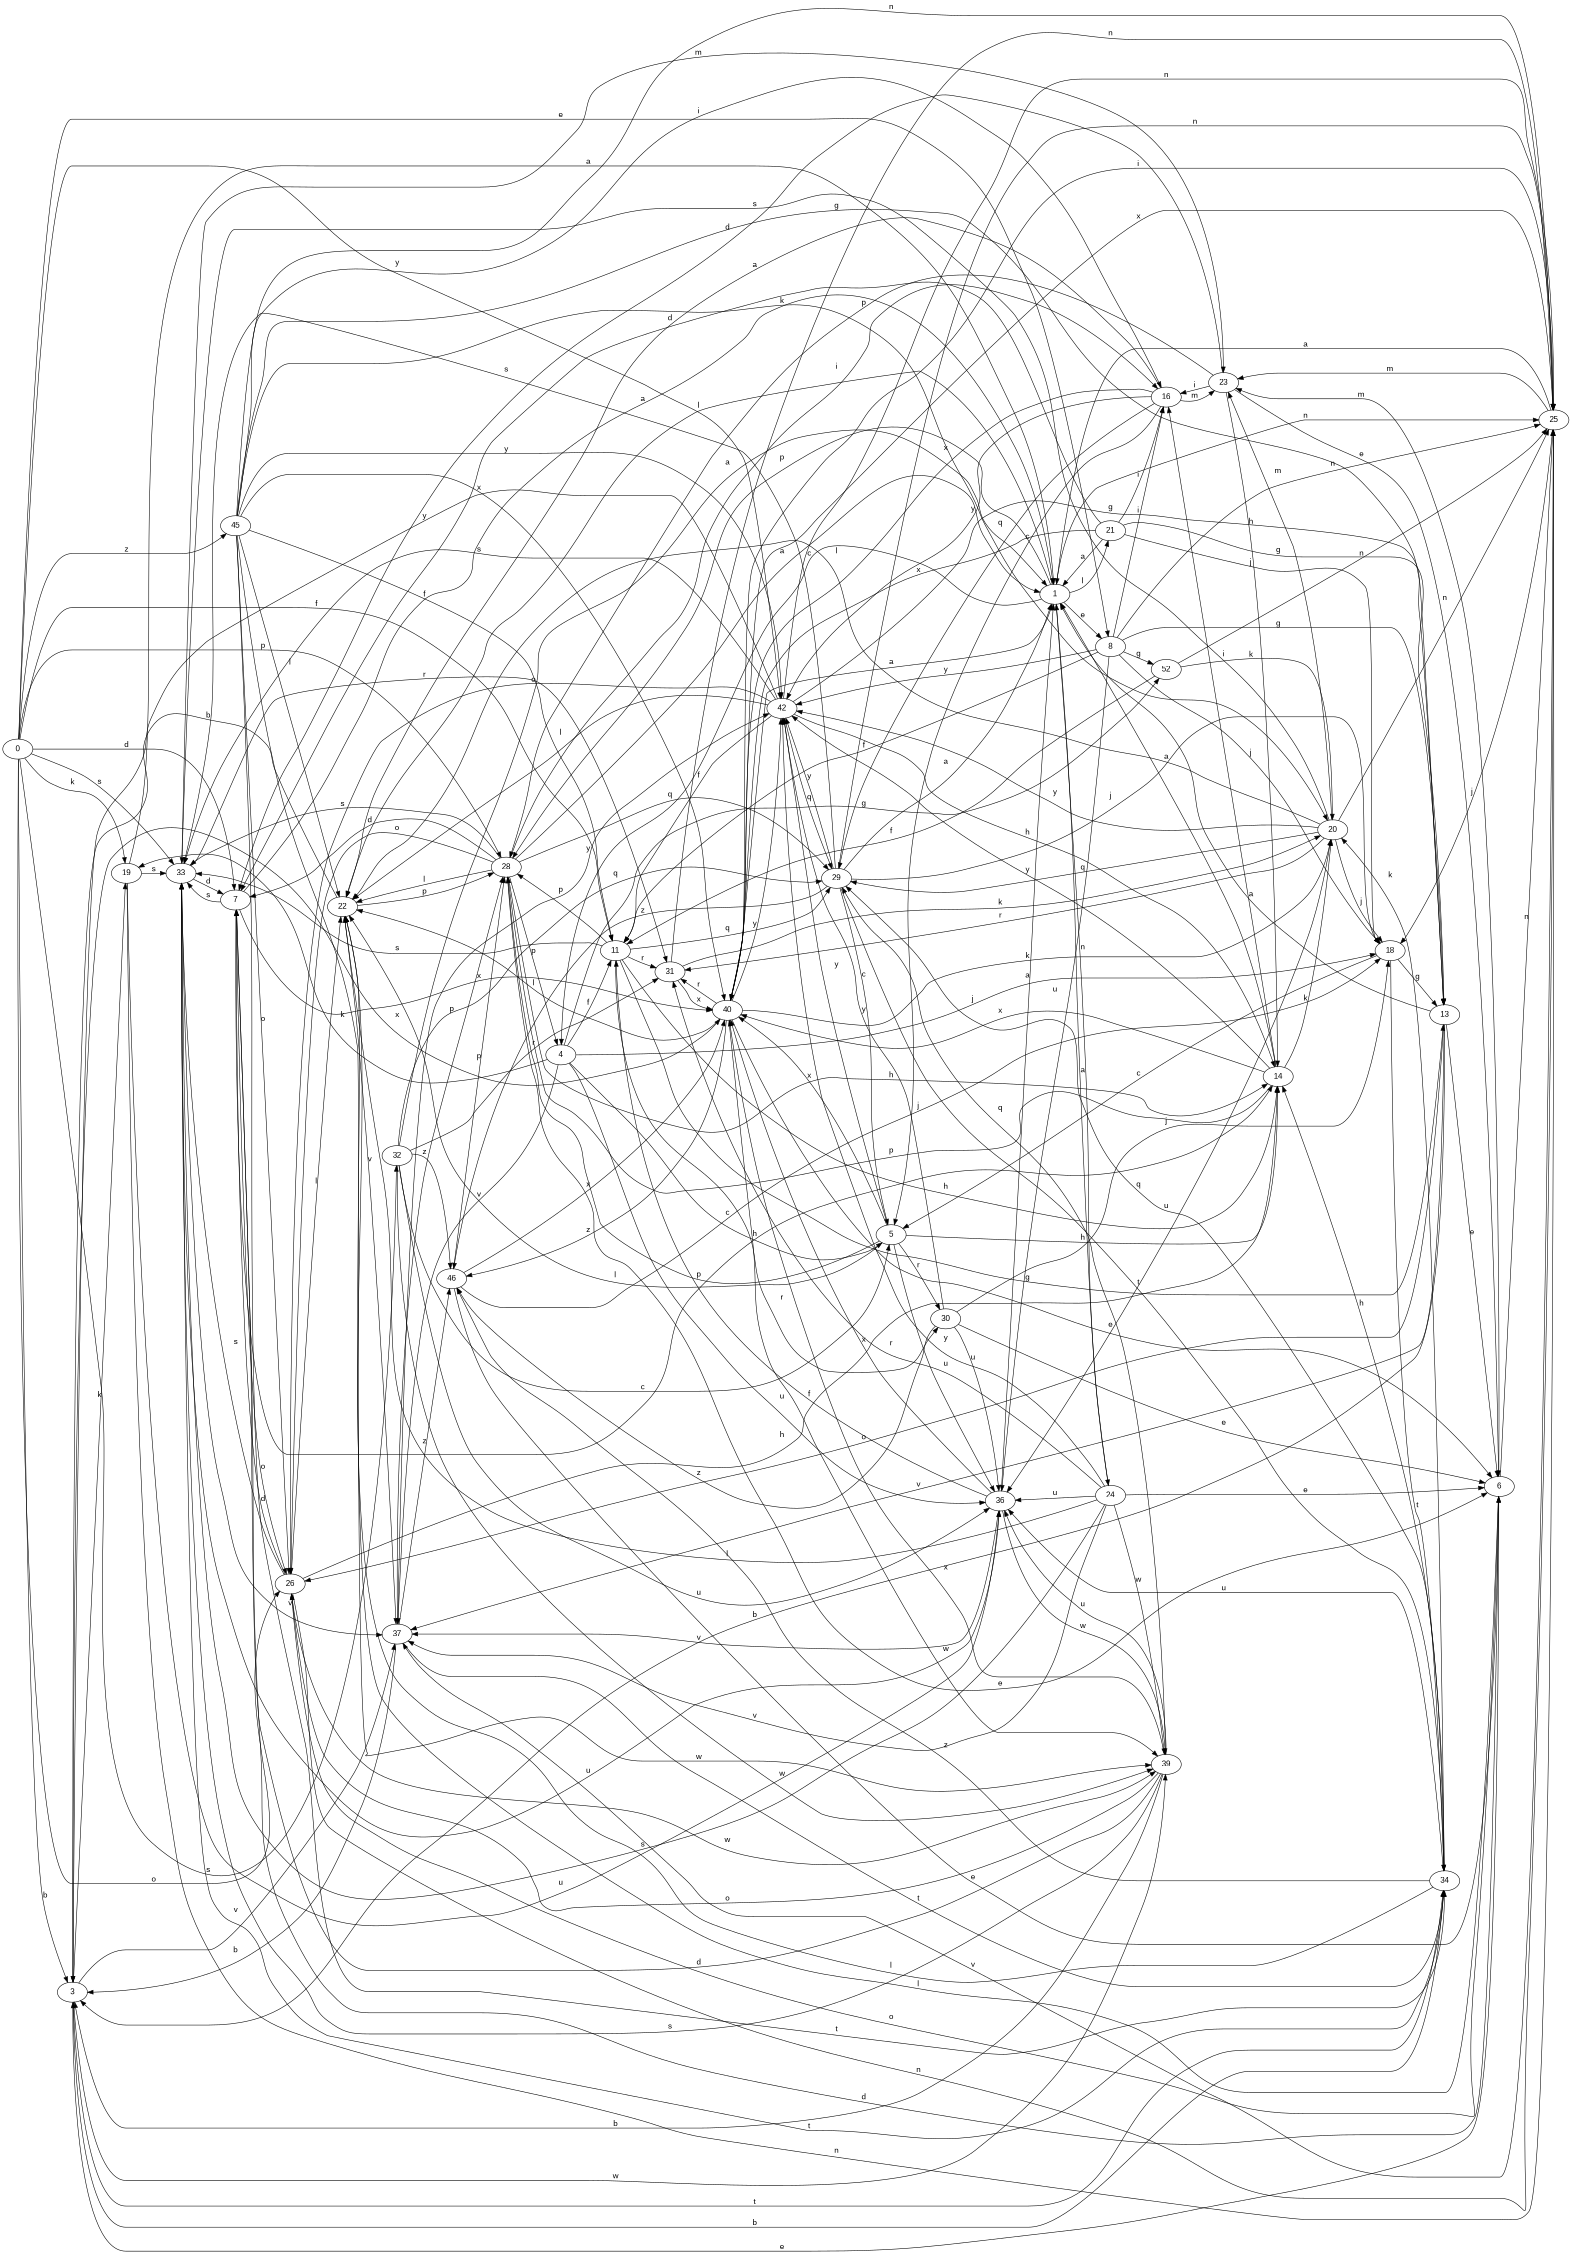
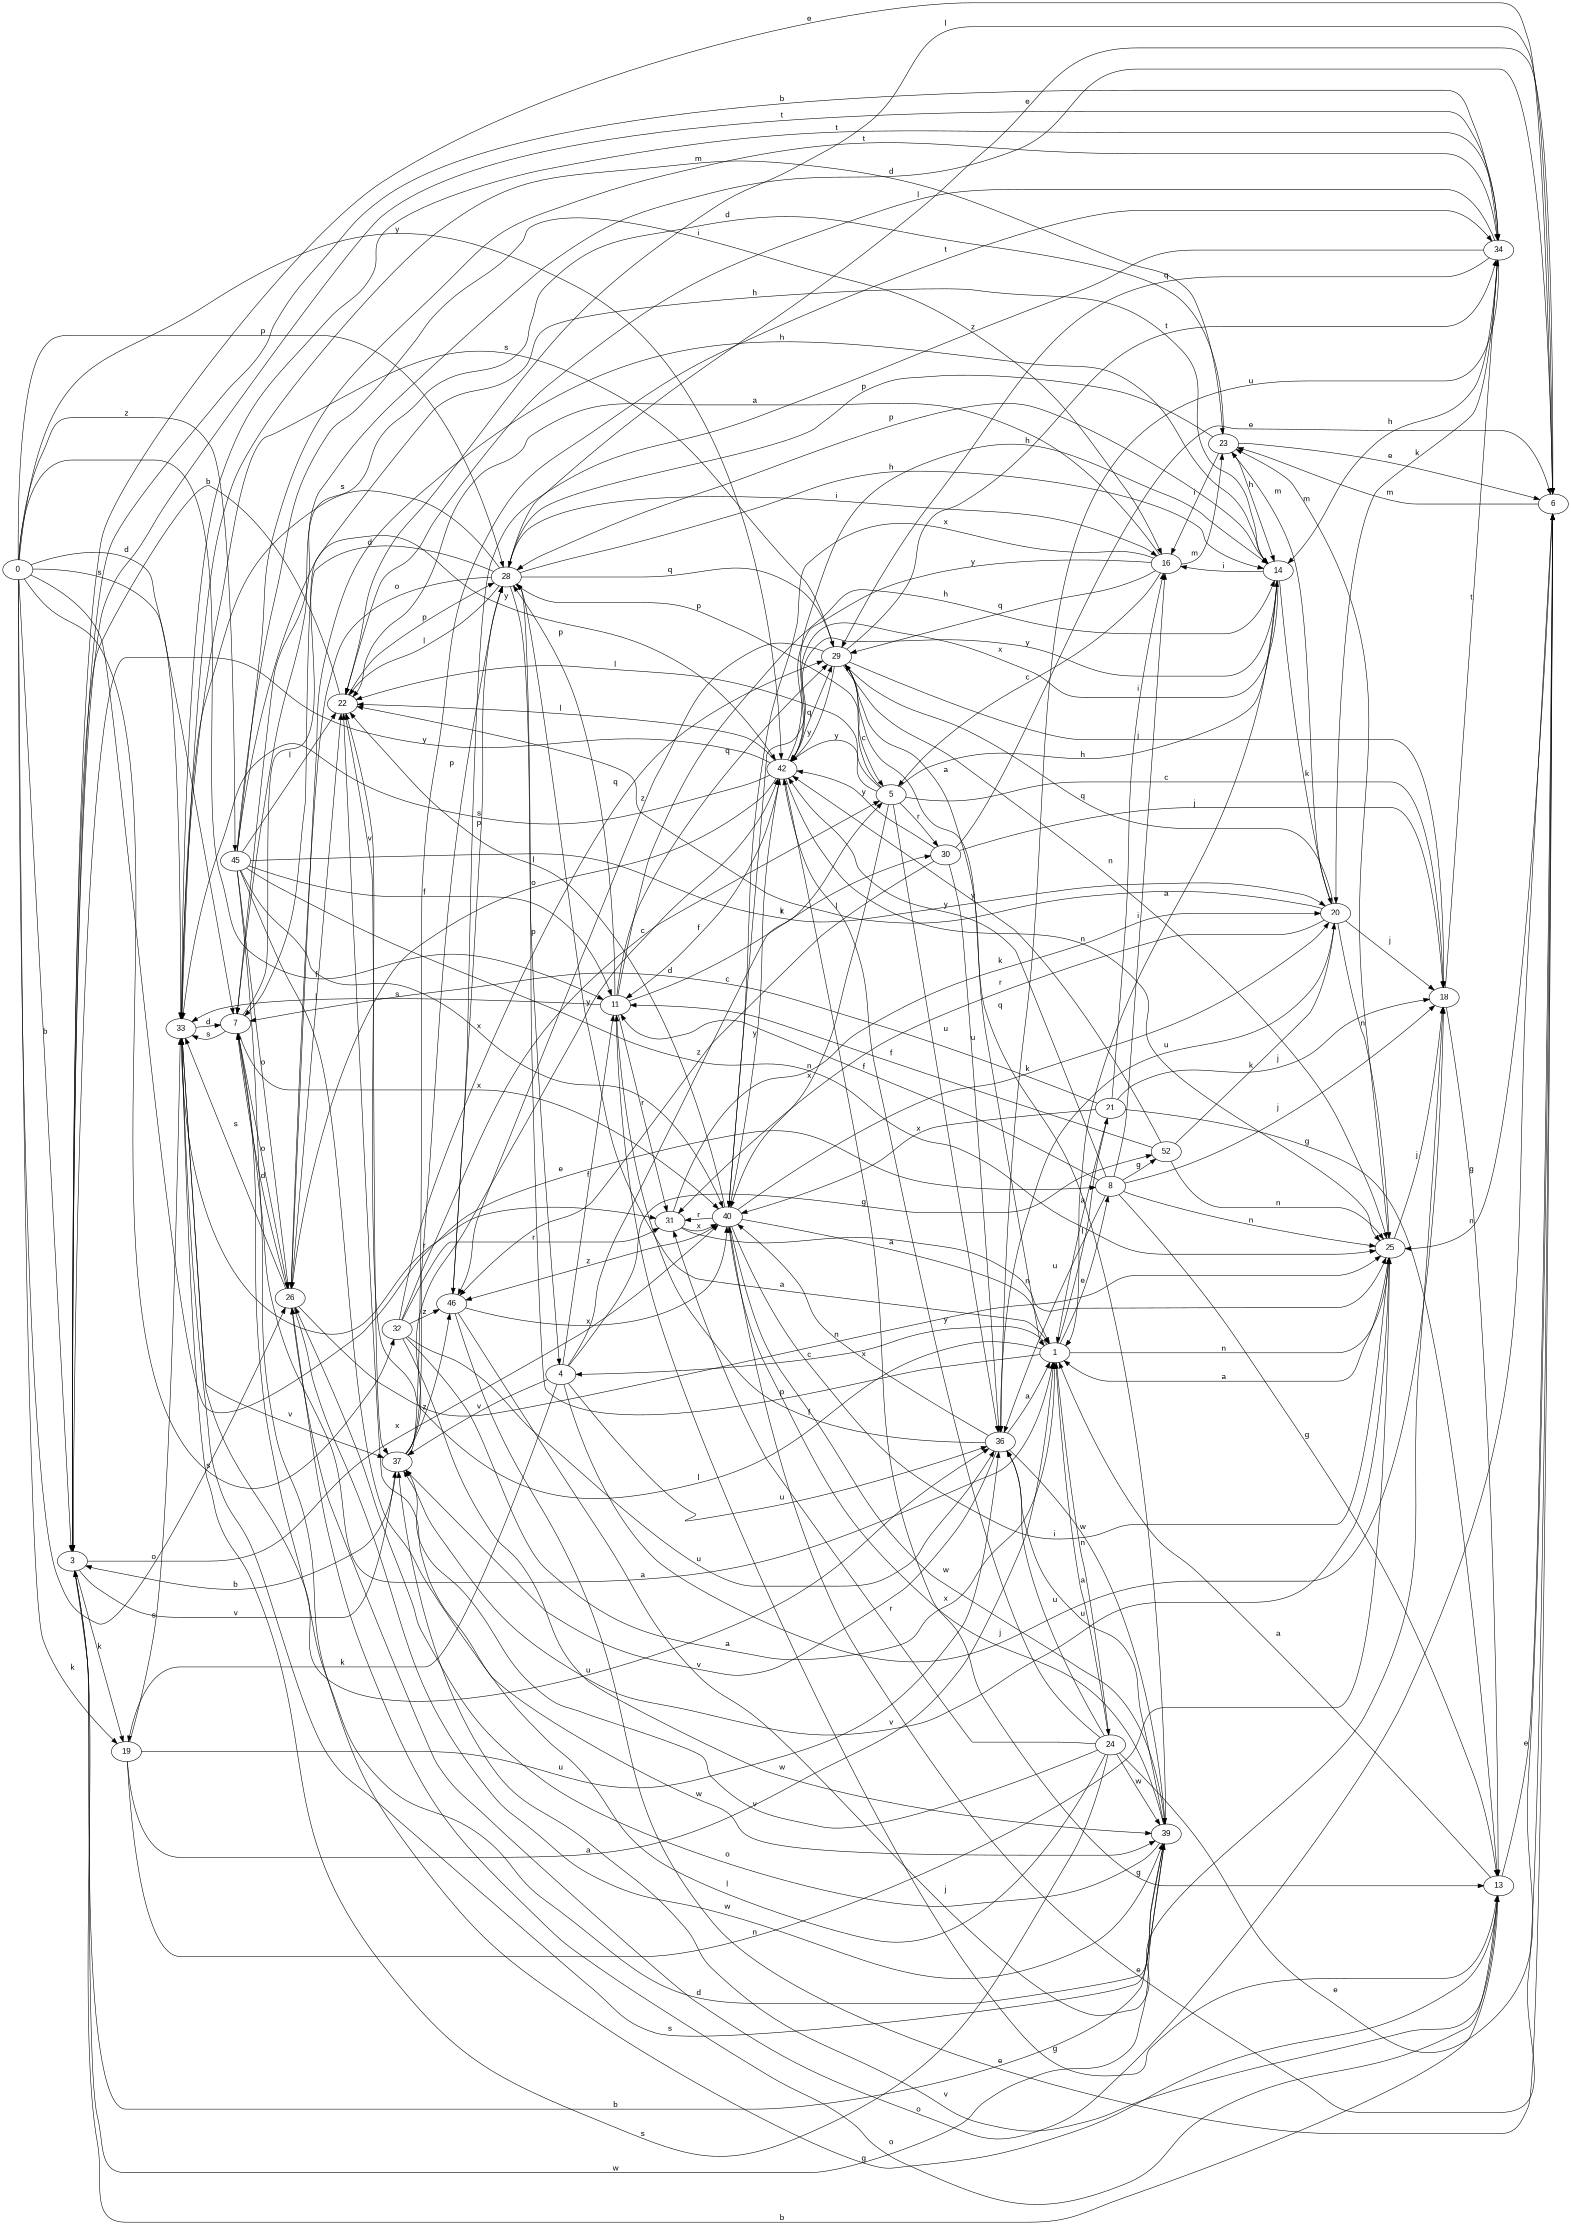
edge "20" -> "33": removed, label "s"
edge "25" -> "40": removed, label "x"
edge "20" -> "42": now "52" -> "42"
edge "18" -> "5": reversed
